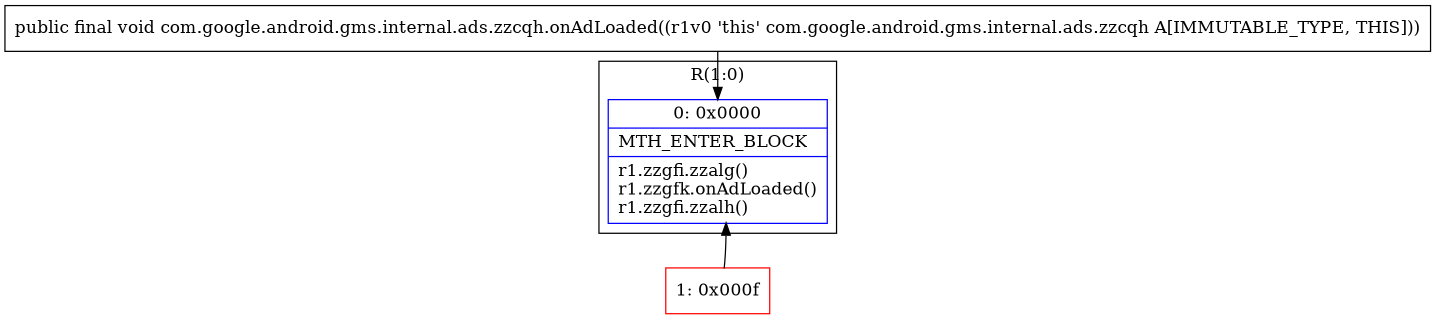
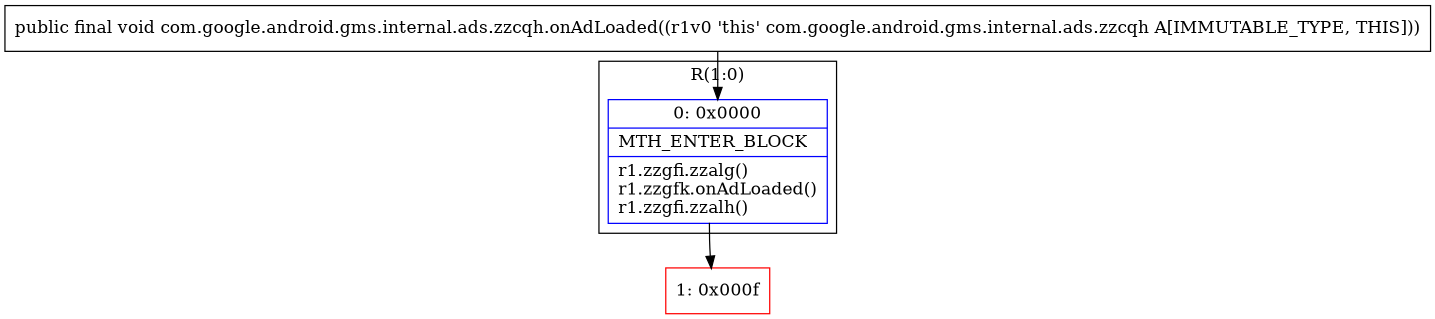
edge "1: 0x000f" -> "0: 0x0000": reversed
